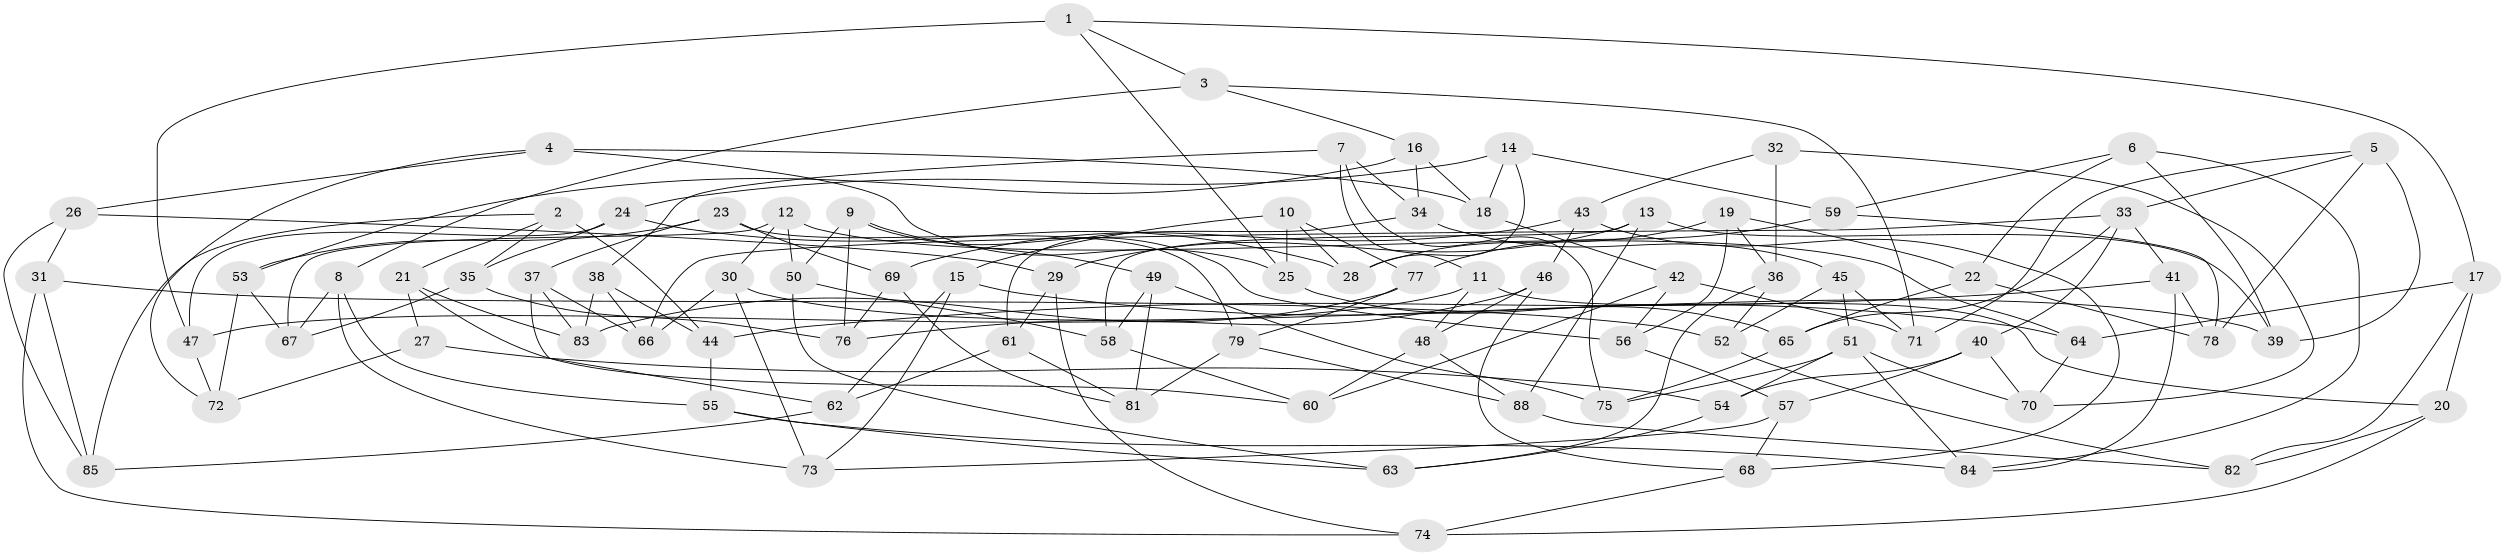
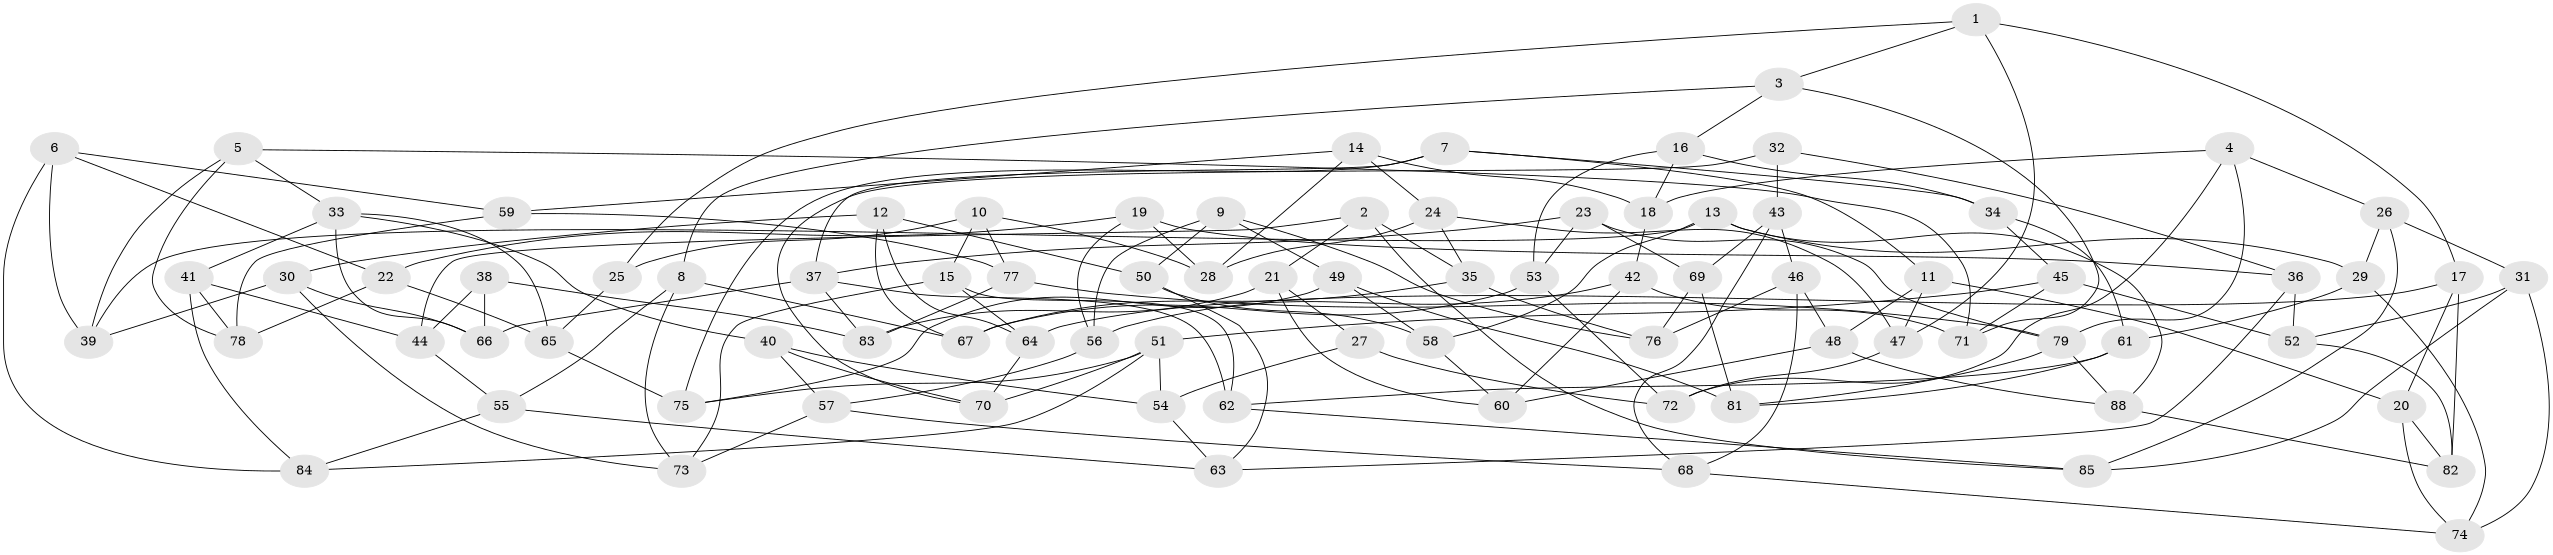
edge "7" -- "38": now "7" -- "37"
edge "4" -- "25": now "4" -- "79"
